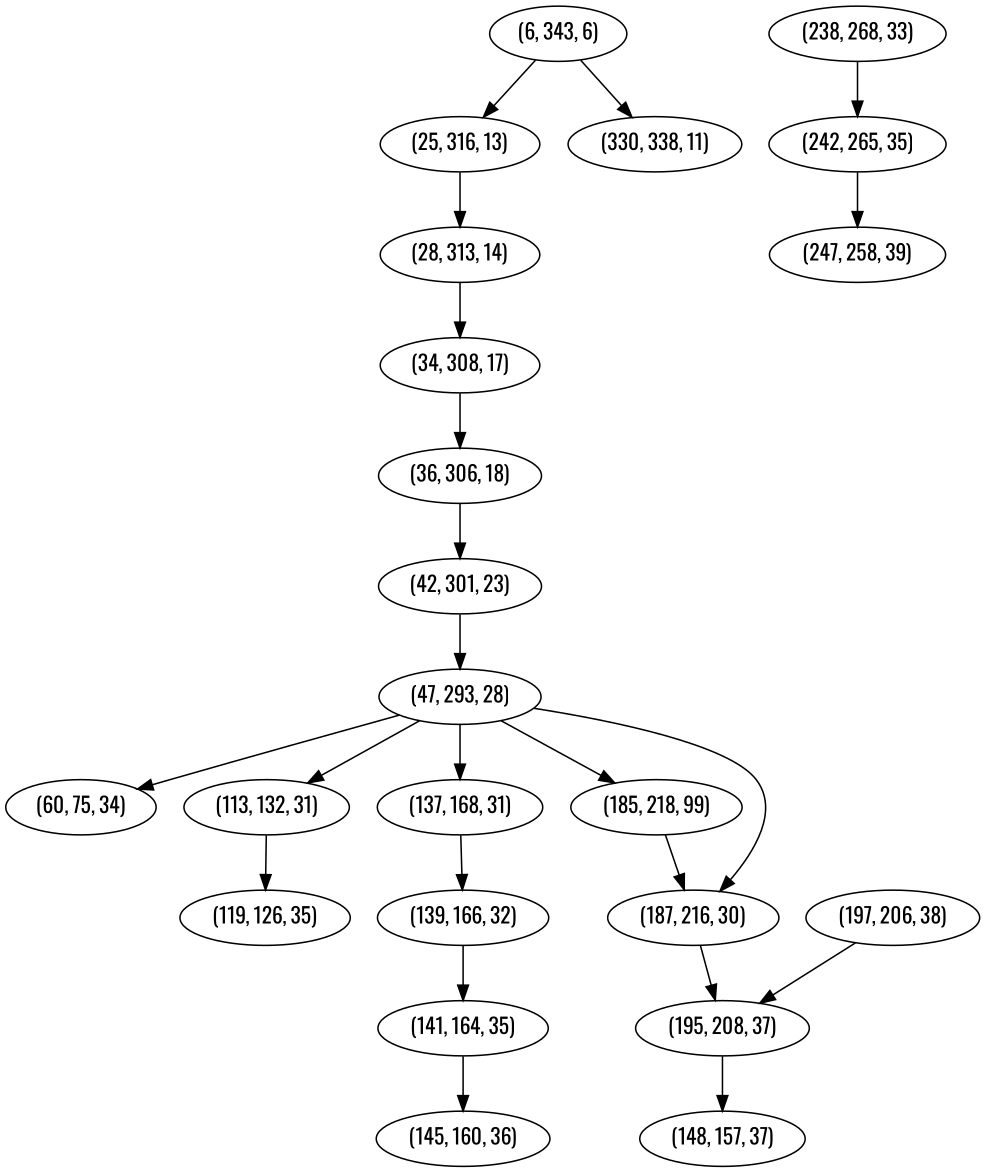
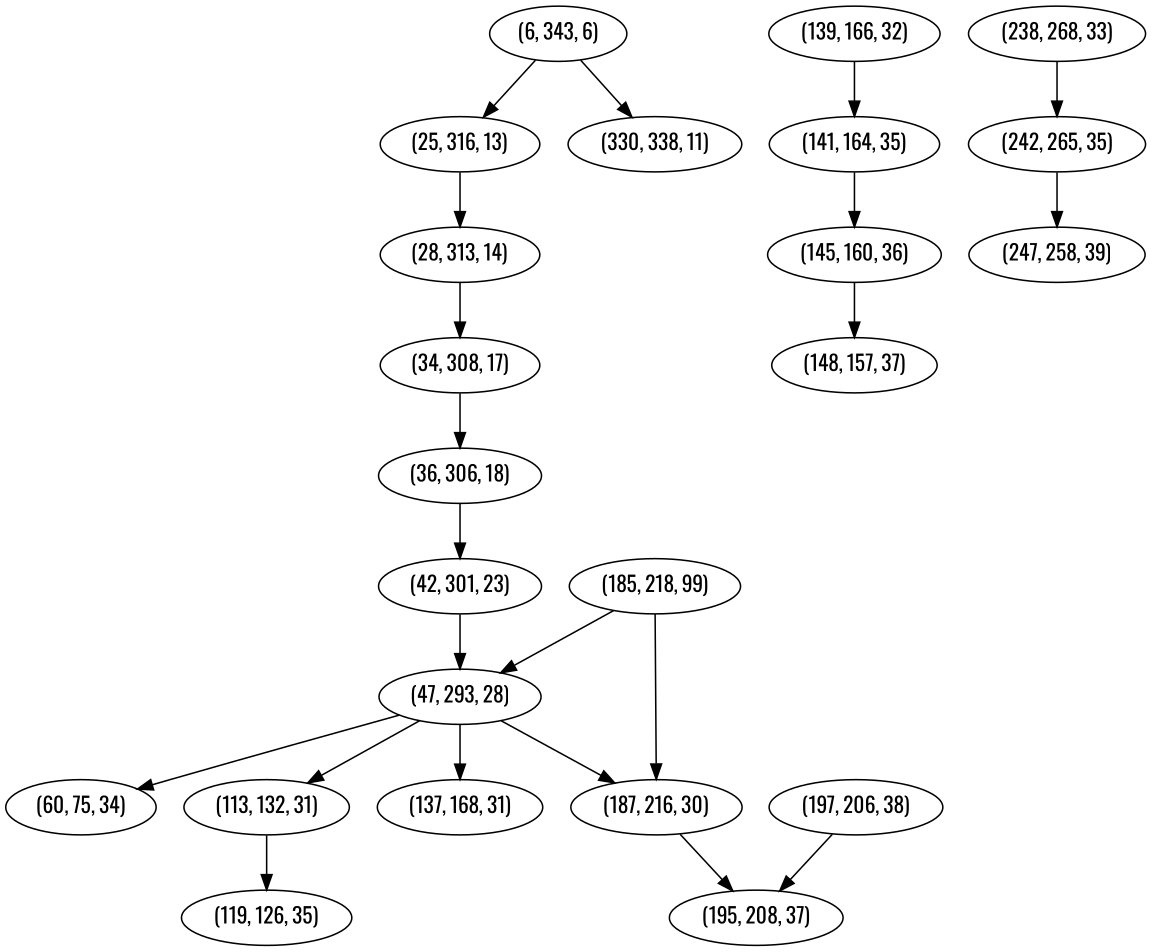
edge "(47, 293, 28)" -> "(185, 218, 99)": reversed
edge "(137, 168, 31)" -> "(139, 166, 32)": removed
edge "(195, 208, 37)" -> "(148, 157, 37)": now "(145, 160, 36)" -> "(148, 157, 37)"
